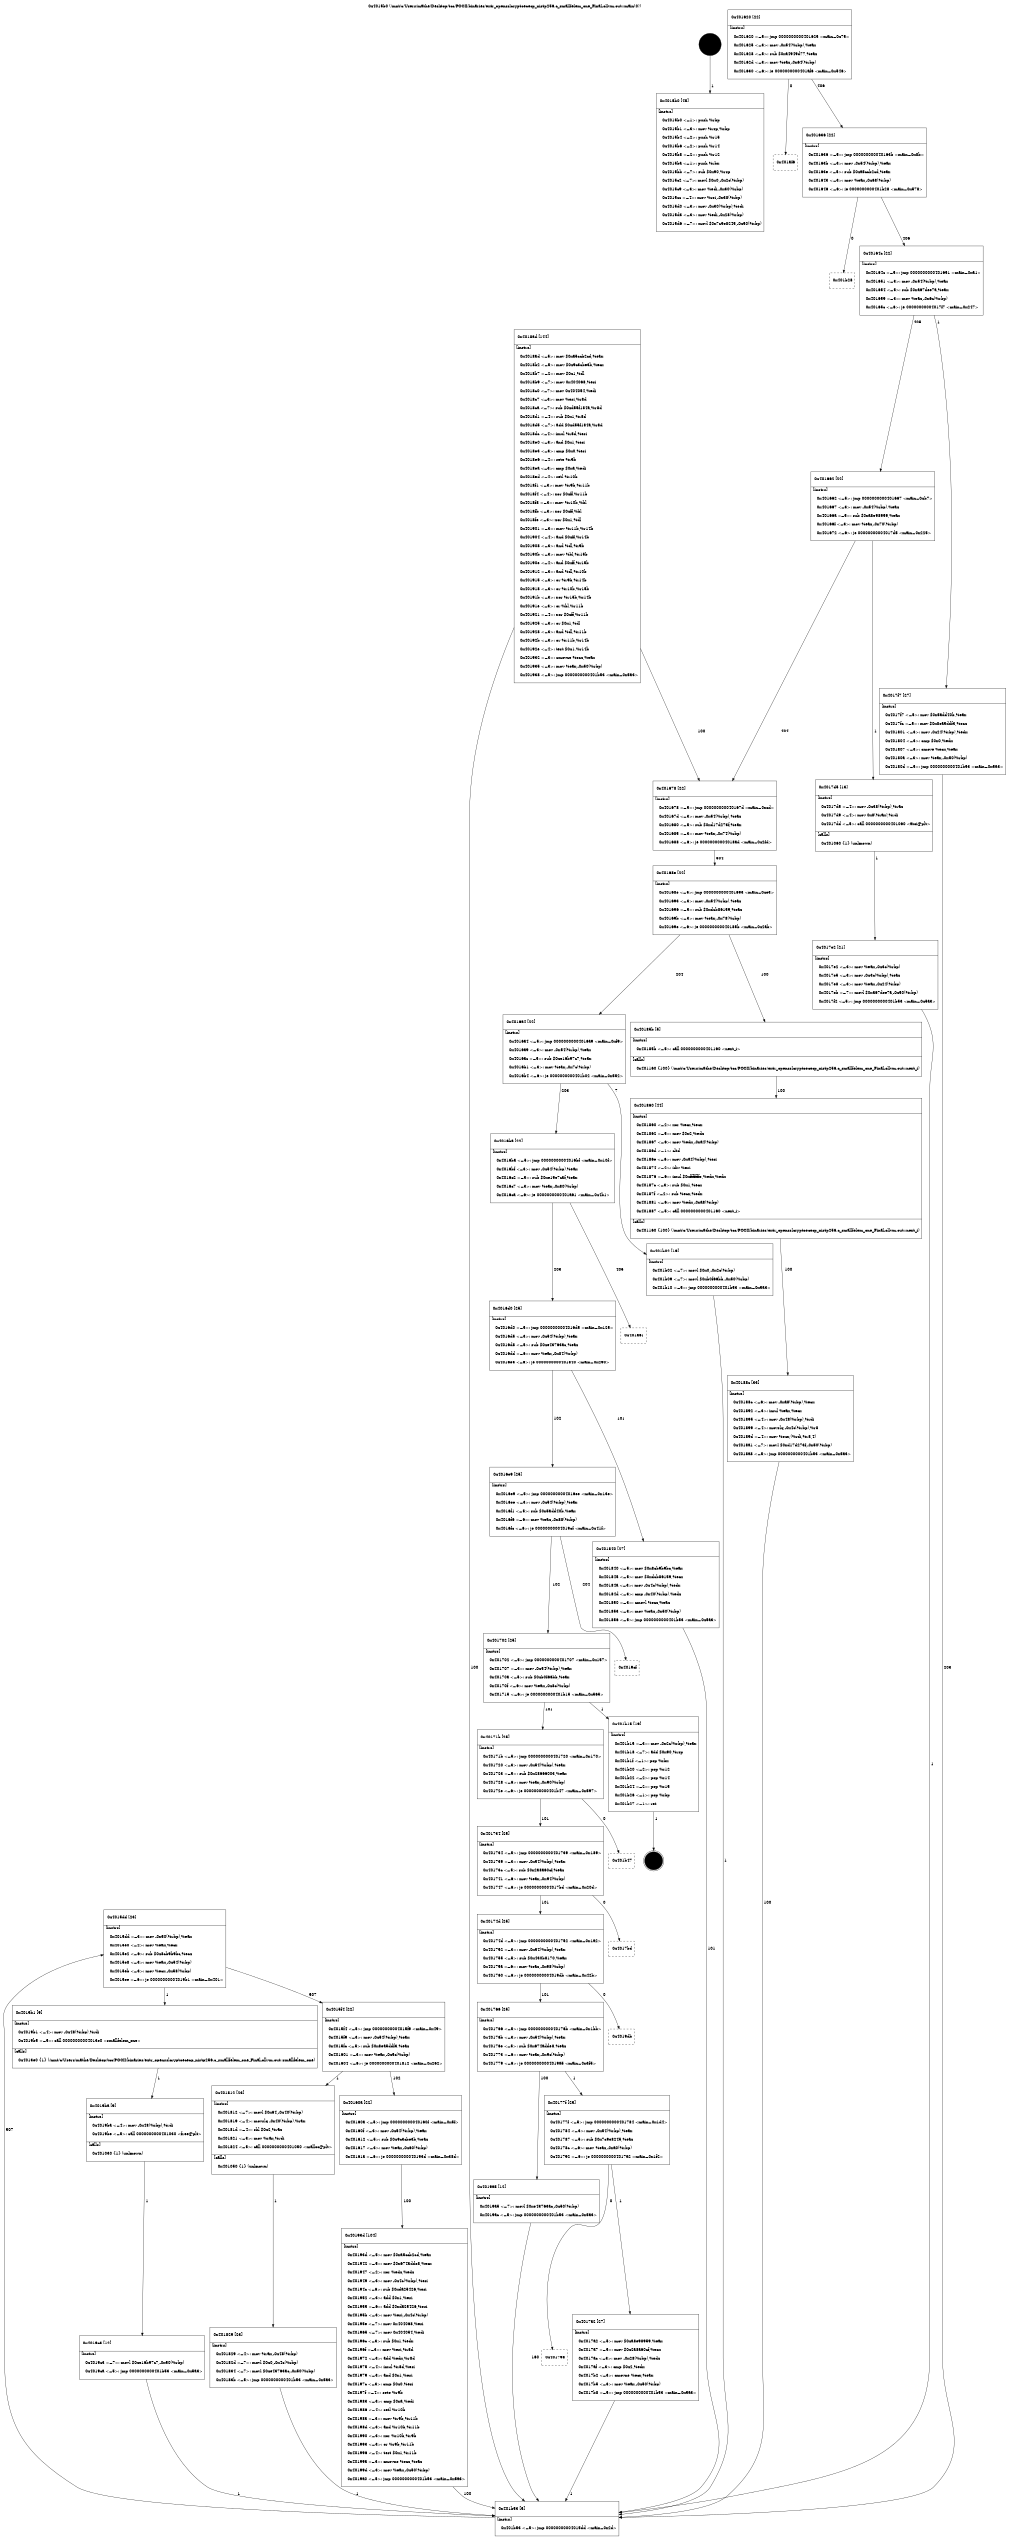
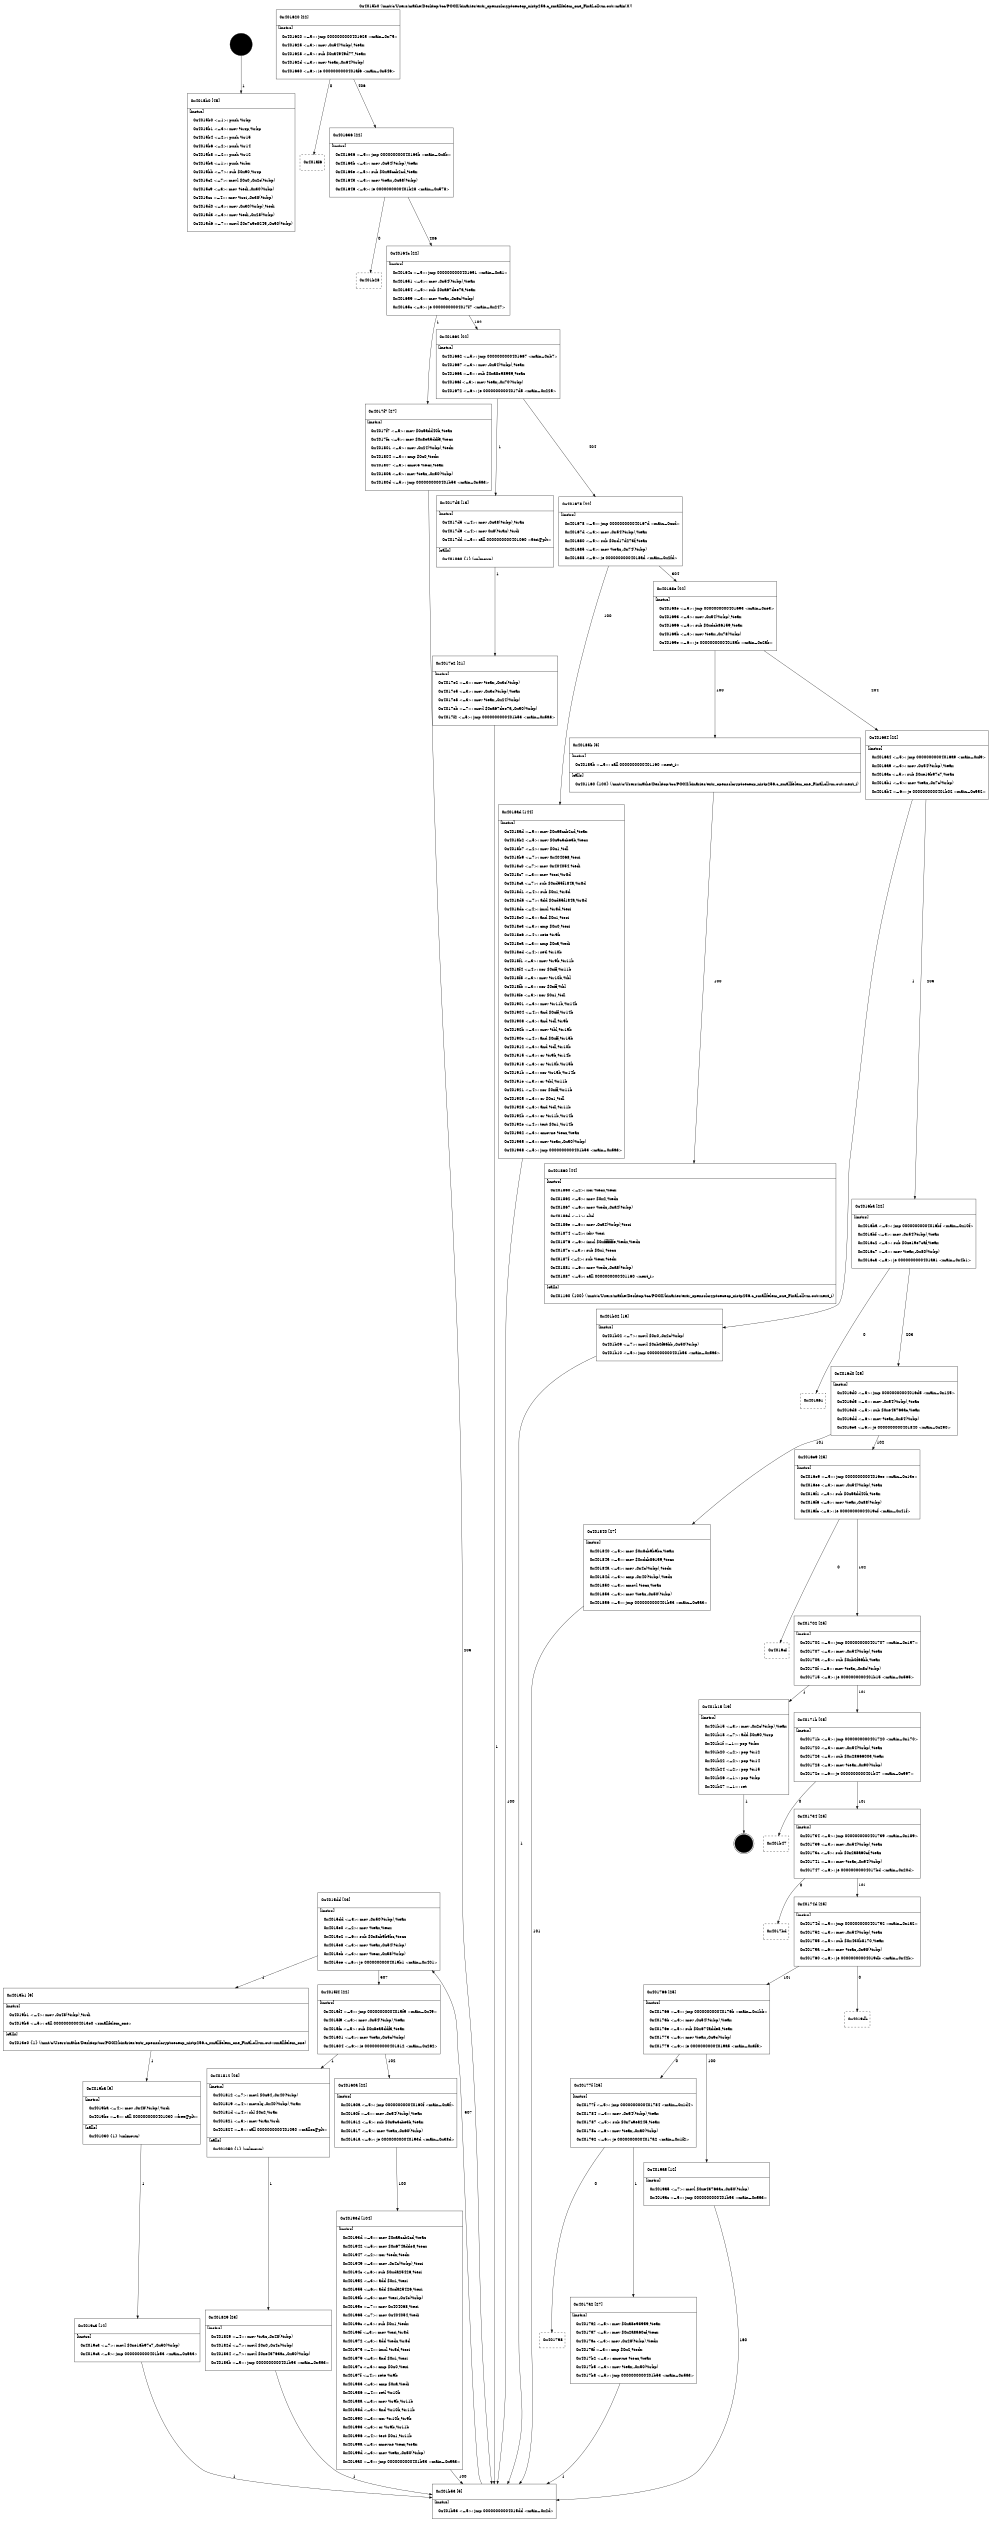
edge "0x40164c [22]" -> "0x401662 [22]": label " 405" -> " 102"
edge "0x4018ad [144]" -> "0x401678 [22]": reversed
edge "0x4016a4 [22]" -> "0x401b02 [19]": label " 7" -> " 1"
edge "0x4016ba [22]" -> "0x401a61": label " 405" -> " 0"
node "0x40188c [33]": removed
edge "0x4016e9 [25]" -> "0x4019cf": label " 204" -> " 0"
edge "0x401766 [25]" -> "0x40177f [25]": label " 1" -> " 0"
